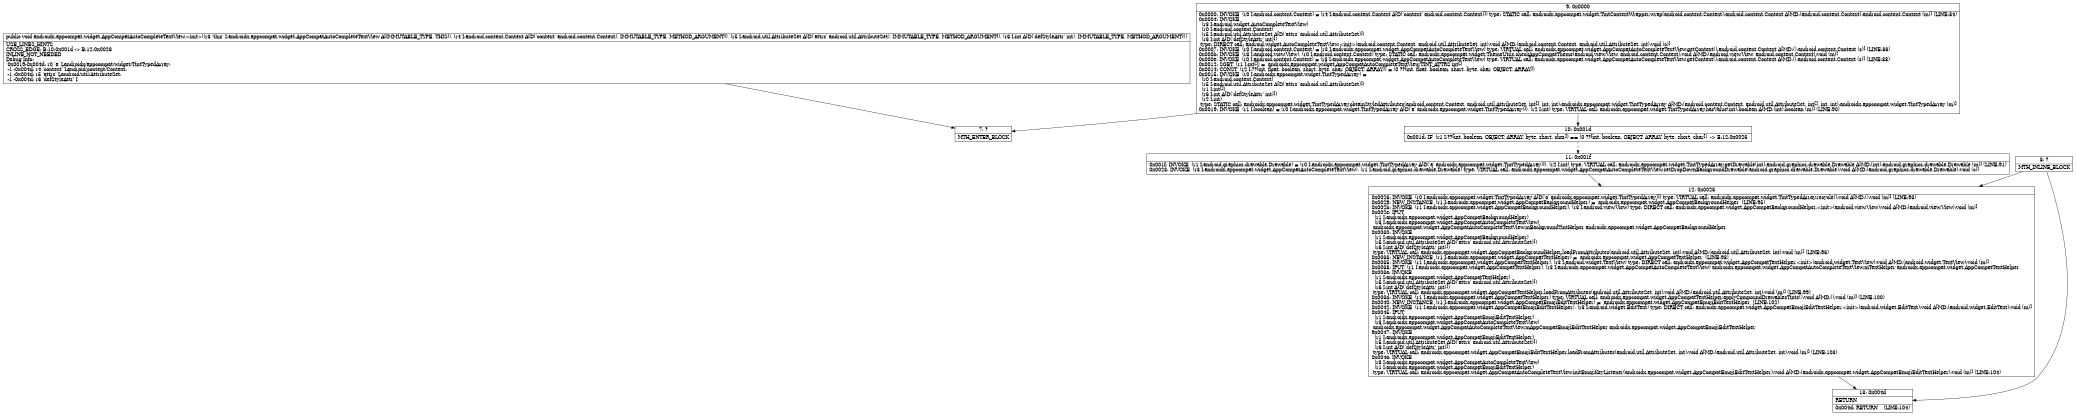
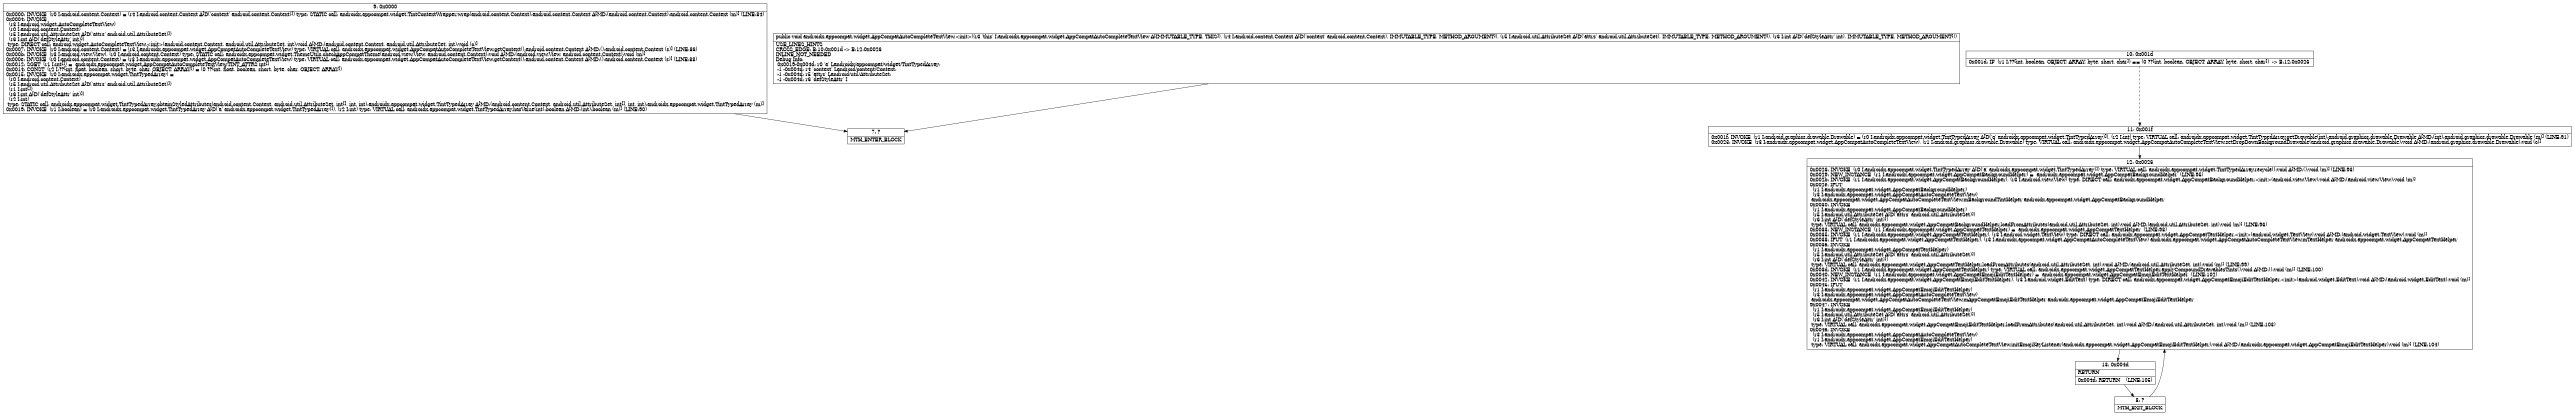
edge "9: 0x0000" -> "10: 0x001d": removed
node "8: ?": text "MTH_INLINE_BLOCK" -> "MTH_EXIT_BLOCK"
edge "8: ?" -> "13: 0x004d": reversed
node "13: 0x004d": text "0x004d: RETURN    (LINE:104)" -> "0x004d: RETURN    (LINE:105)"
